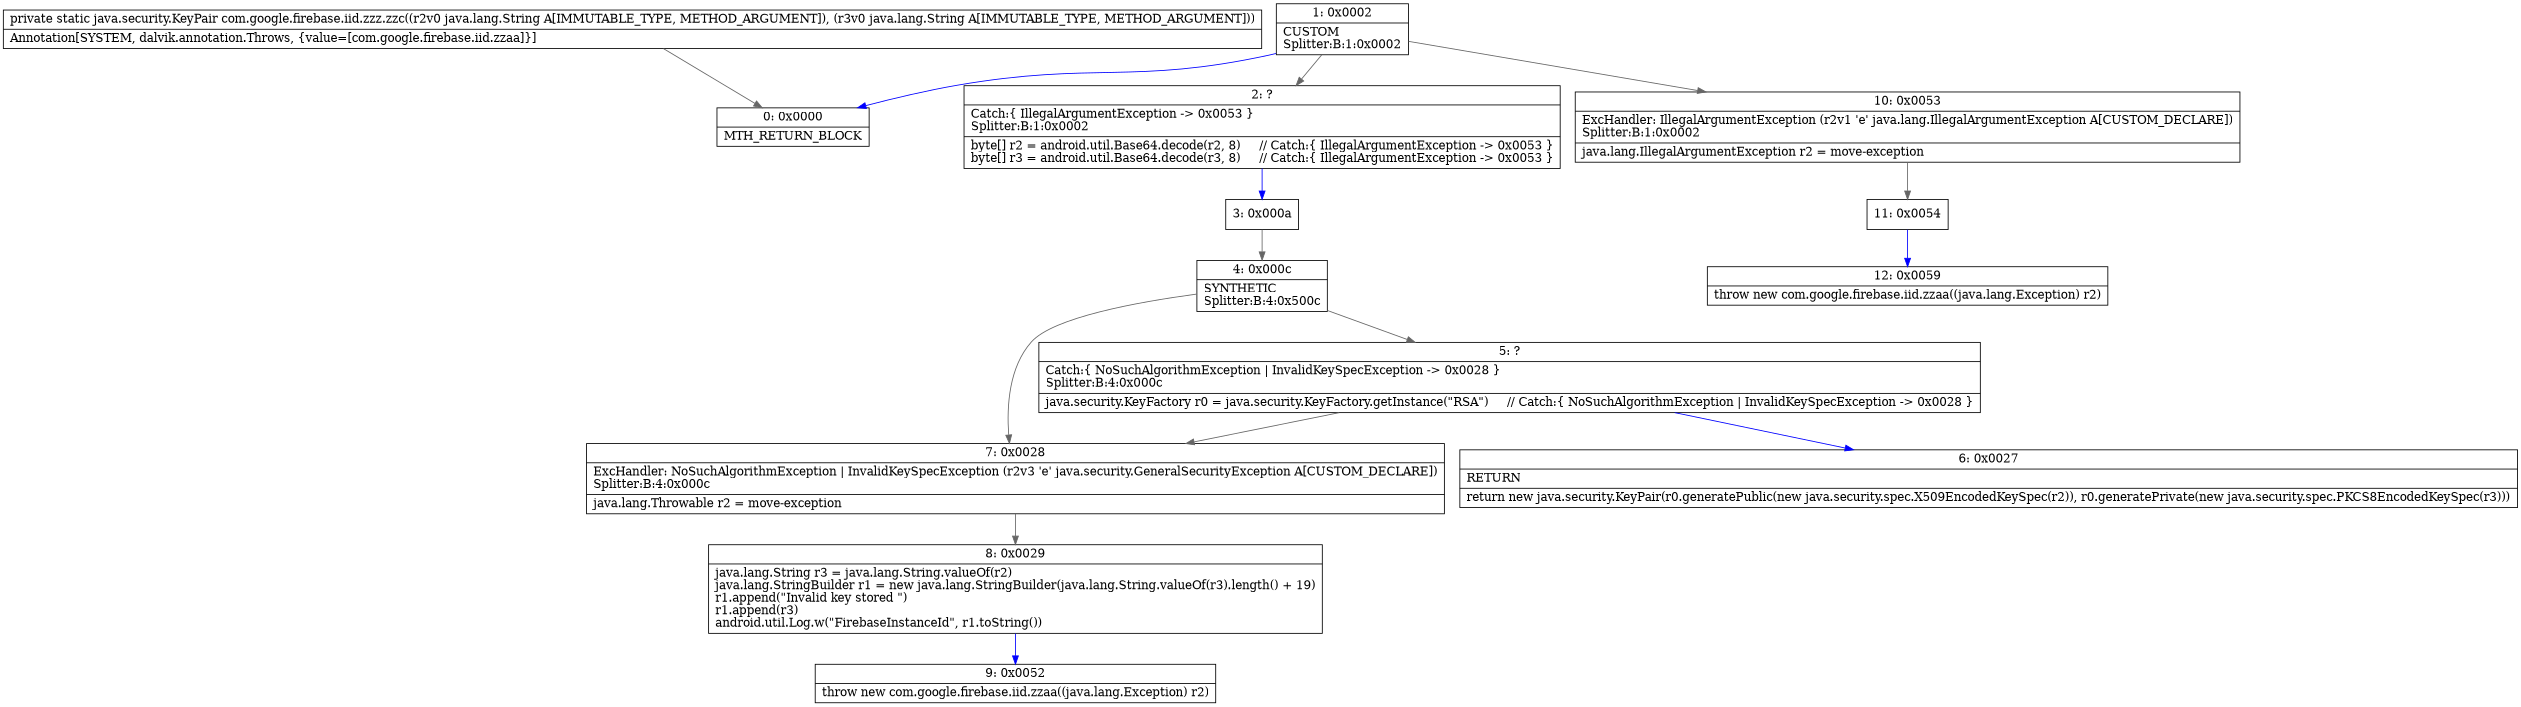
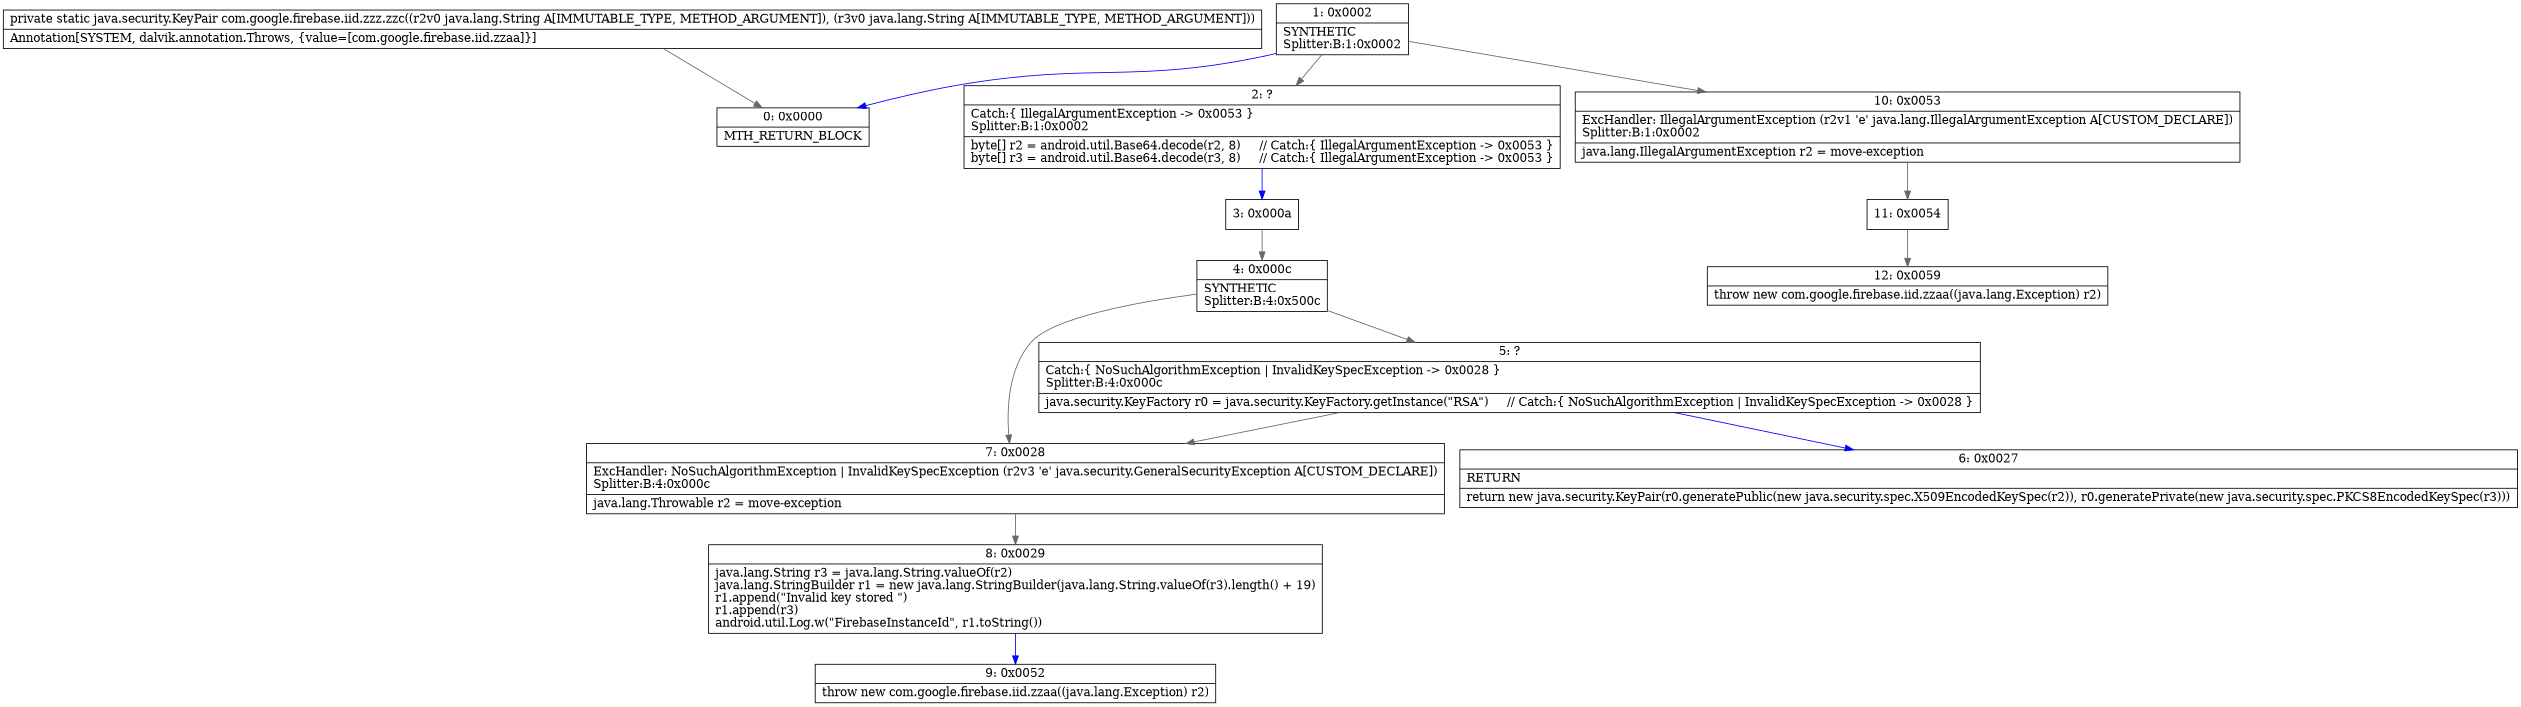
node "1: 0x0002": text "CUSTOM" -> "SYNTHETIC"
edge "11: 0x0054" -> "12: 0x0059": color blue -> gray40
